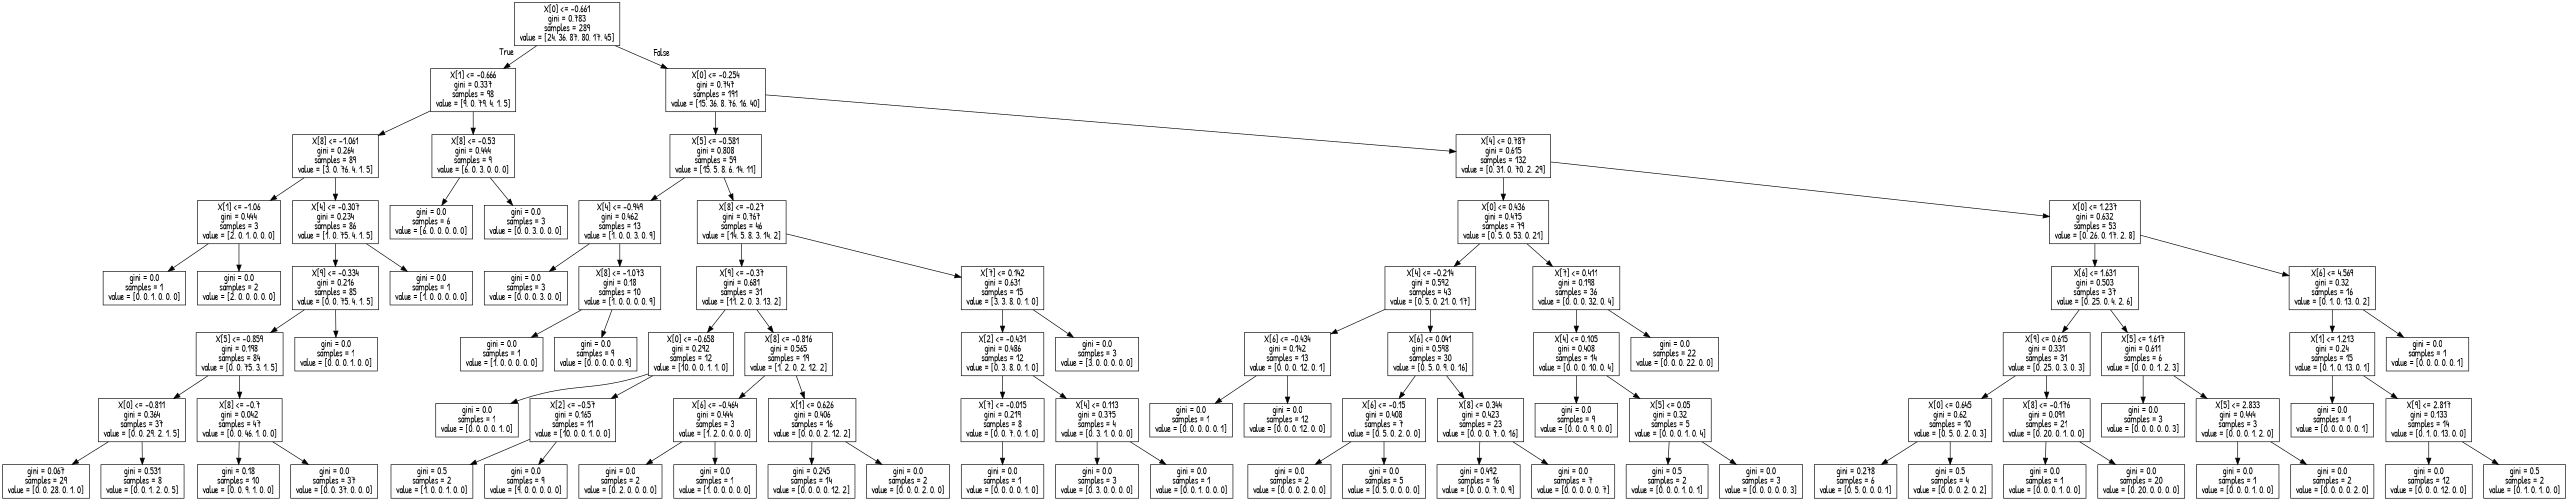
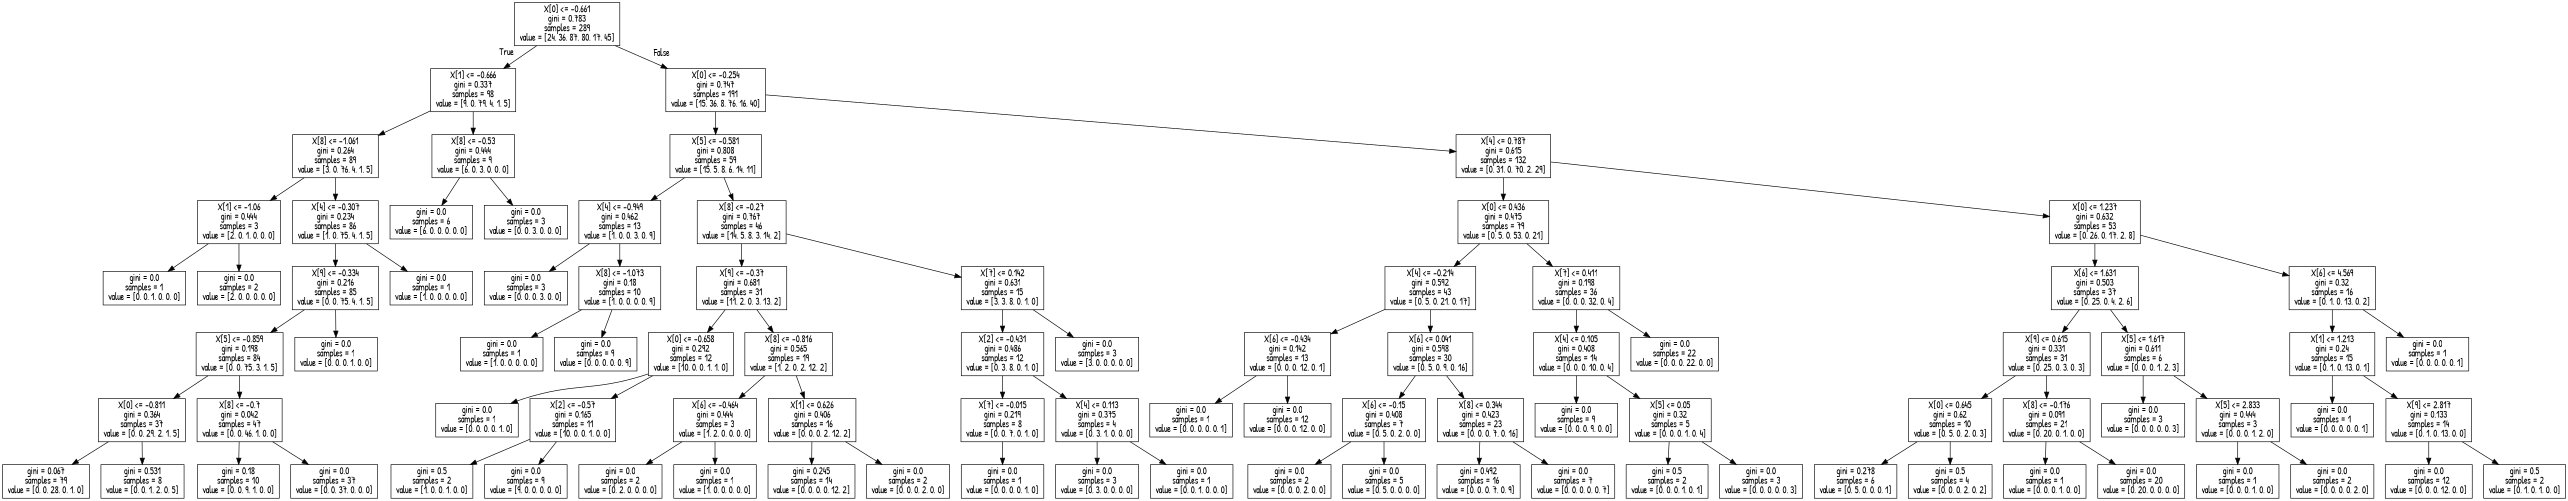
node "gini = 0.067 samples = 29 value = [0, 0, 28, 0, 1, 0]": label "gini = 0.067 samples = 29 value = [0, 0, 28, 0, 1, 0]" -> "gini = 0.067 samples = 79 value = [0, 0, 28, 0, 1, 0]"
